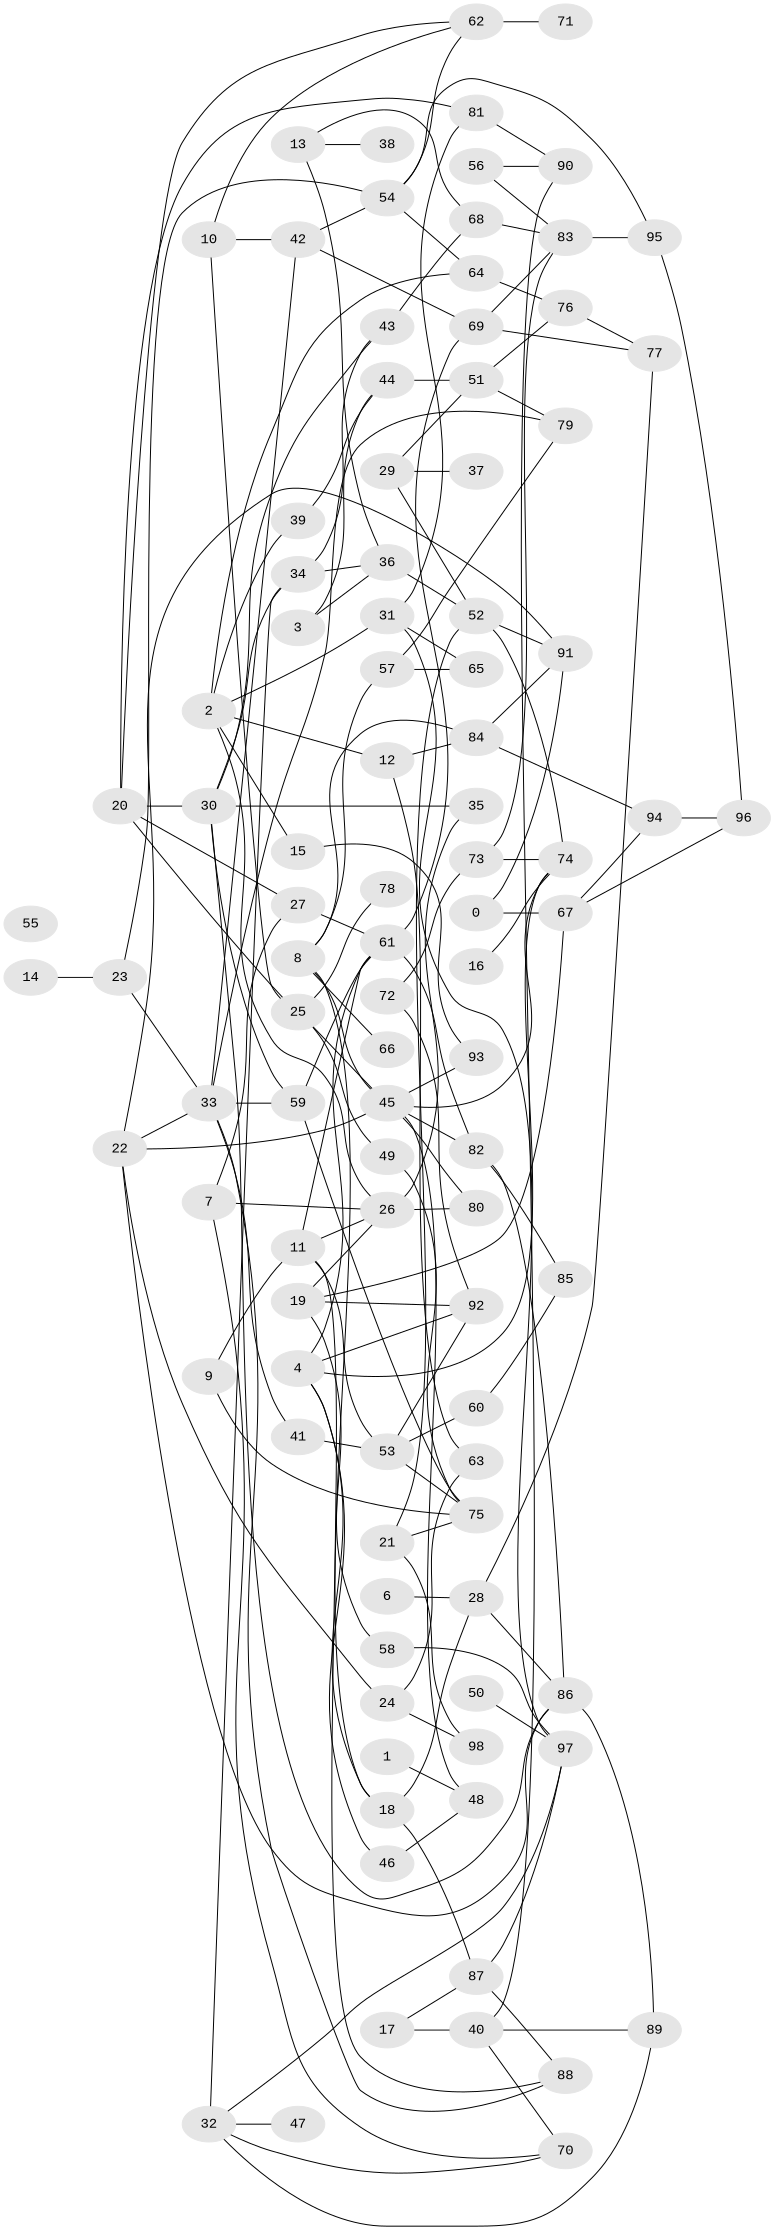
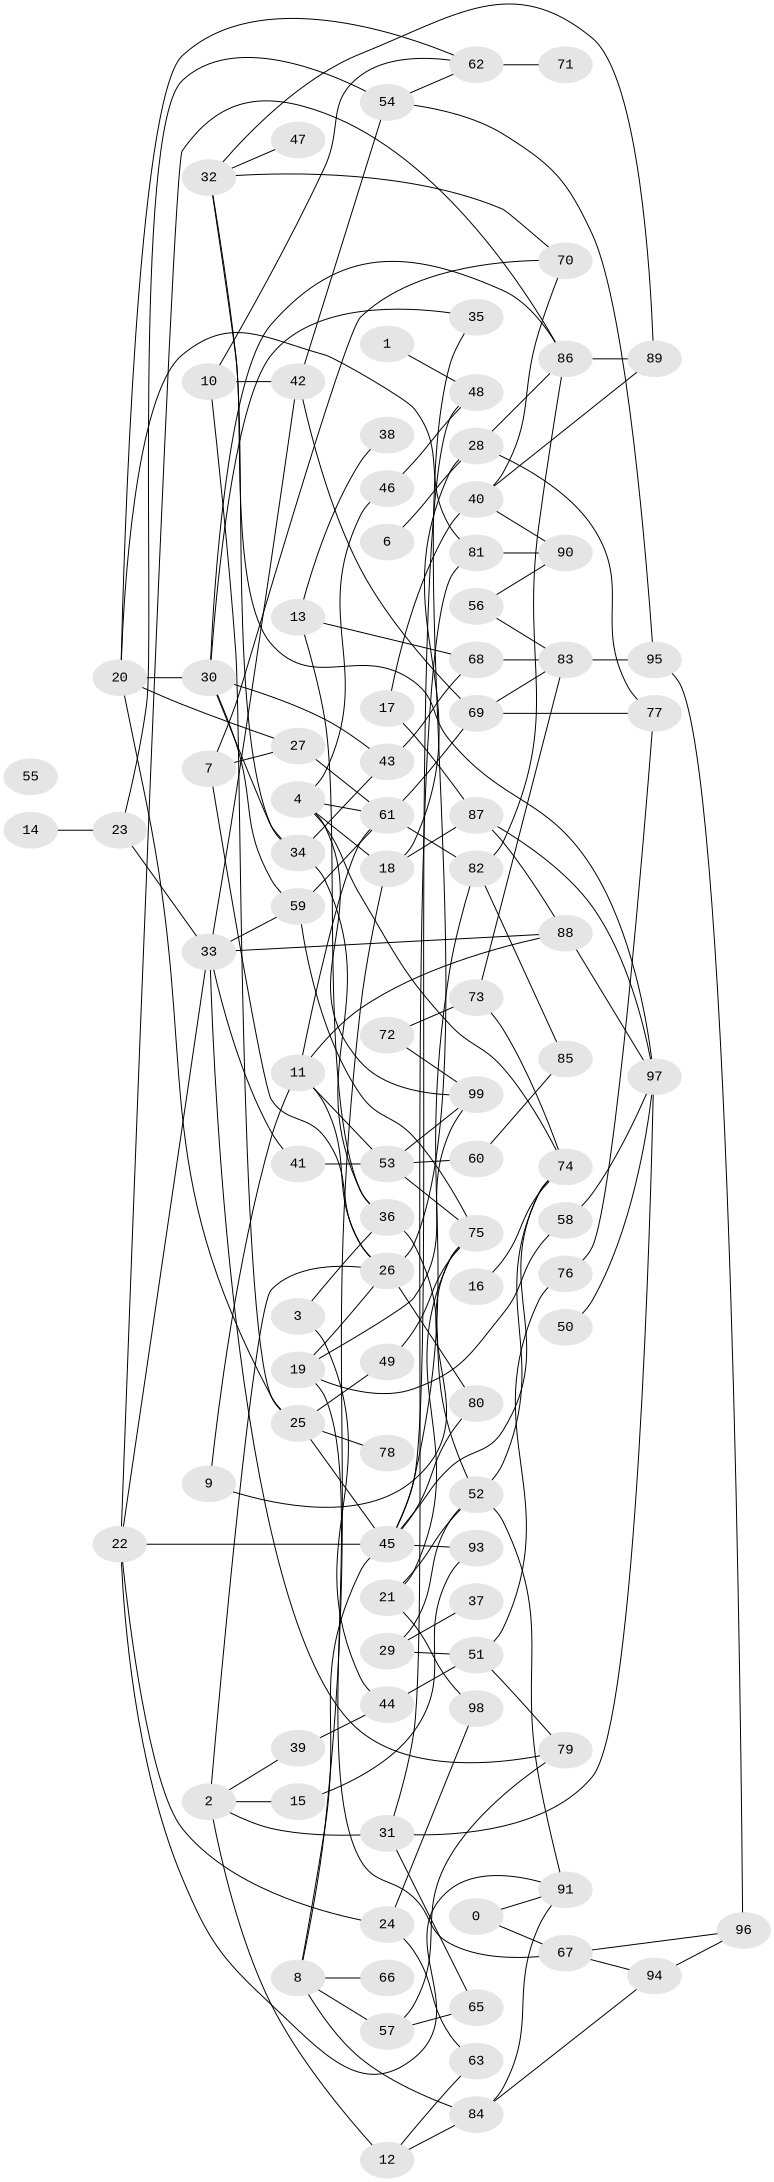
node "64": removed
edge "88" -- "97": added
node "92": label "92" -> "99"
